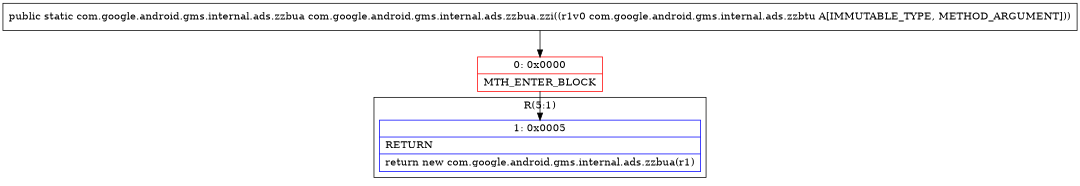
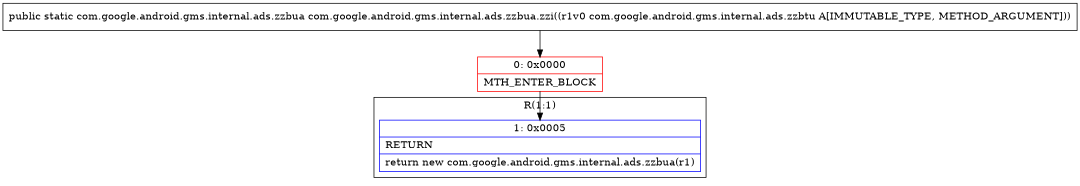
cluster "R(5:1)": label "R(5:1)" -> "R(1:1)"
